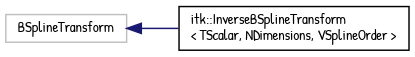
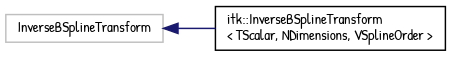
node "BSplineTransform": label "BSplineTransform" -> "InverseBSplineTransform"
